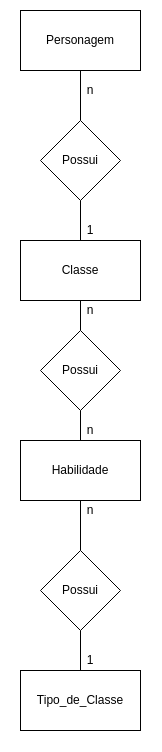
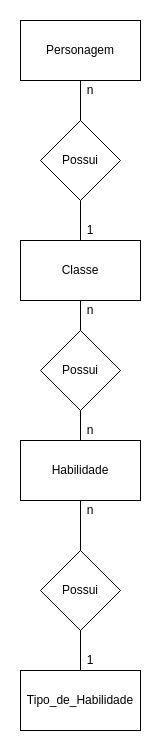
node "Personagem": moved (81, 41) -> (81, 51)
node "Tipo_de_Classe": label "Tipo_de_Classe" -> "Tipo_de_Habilidade"
